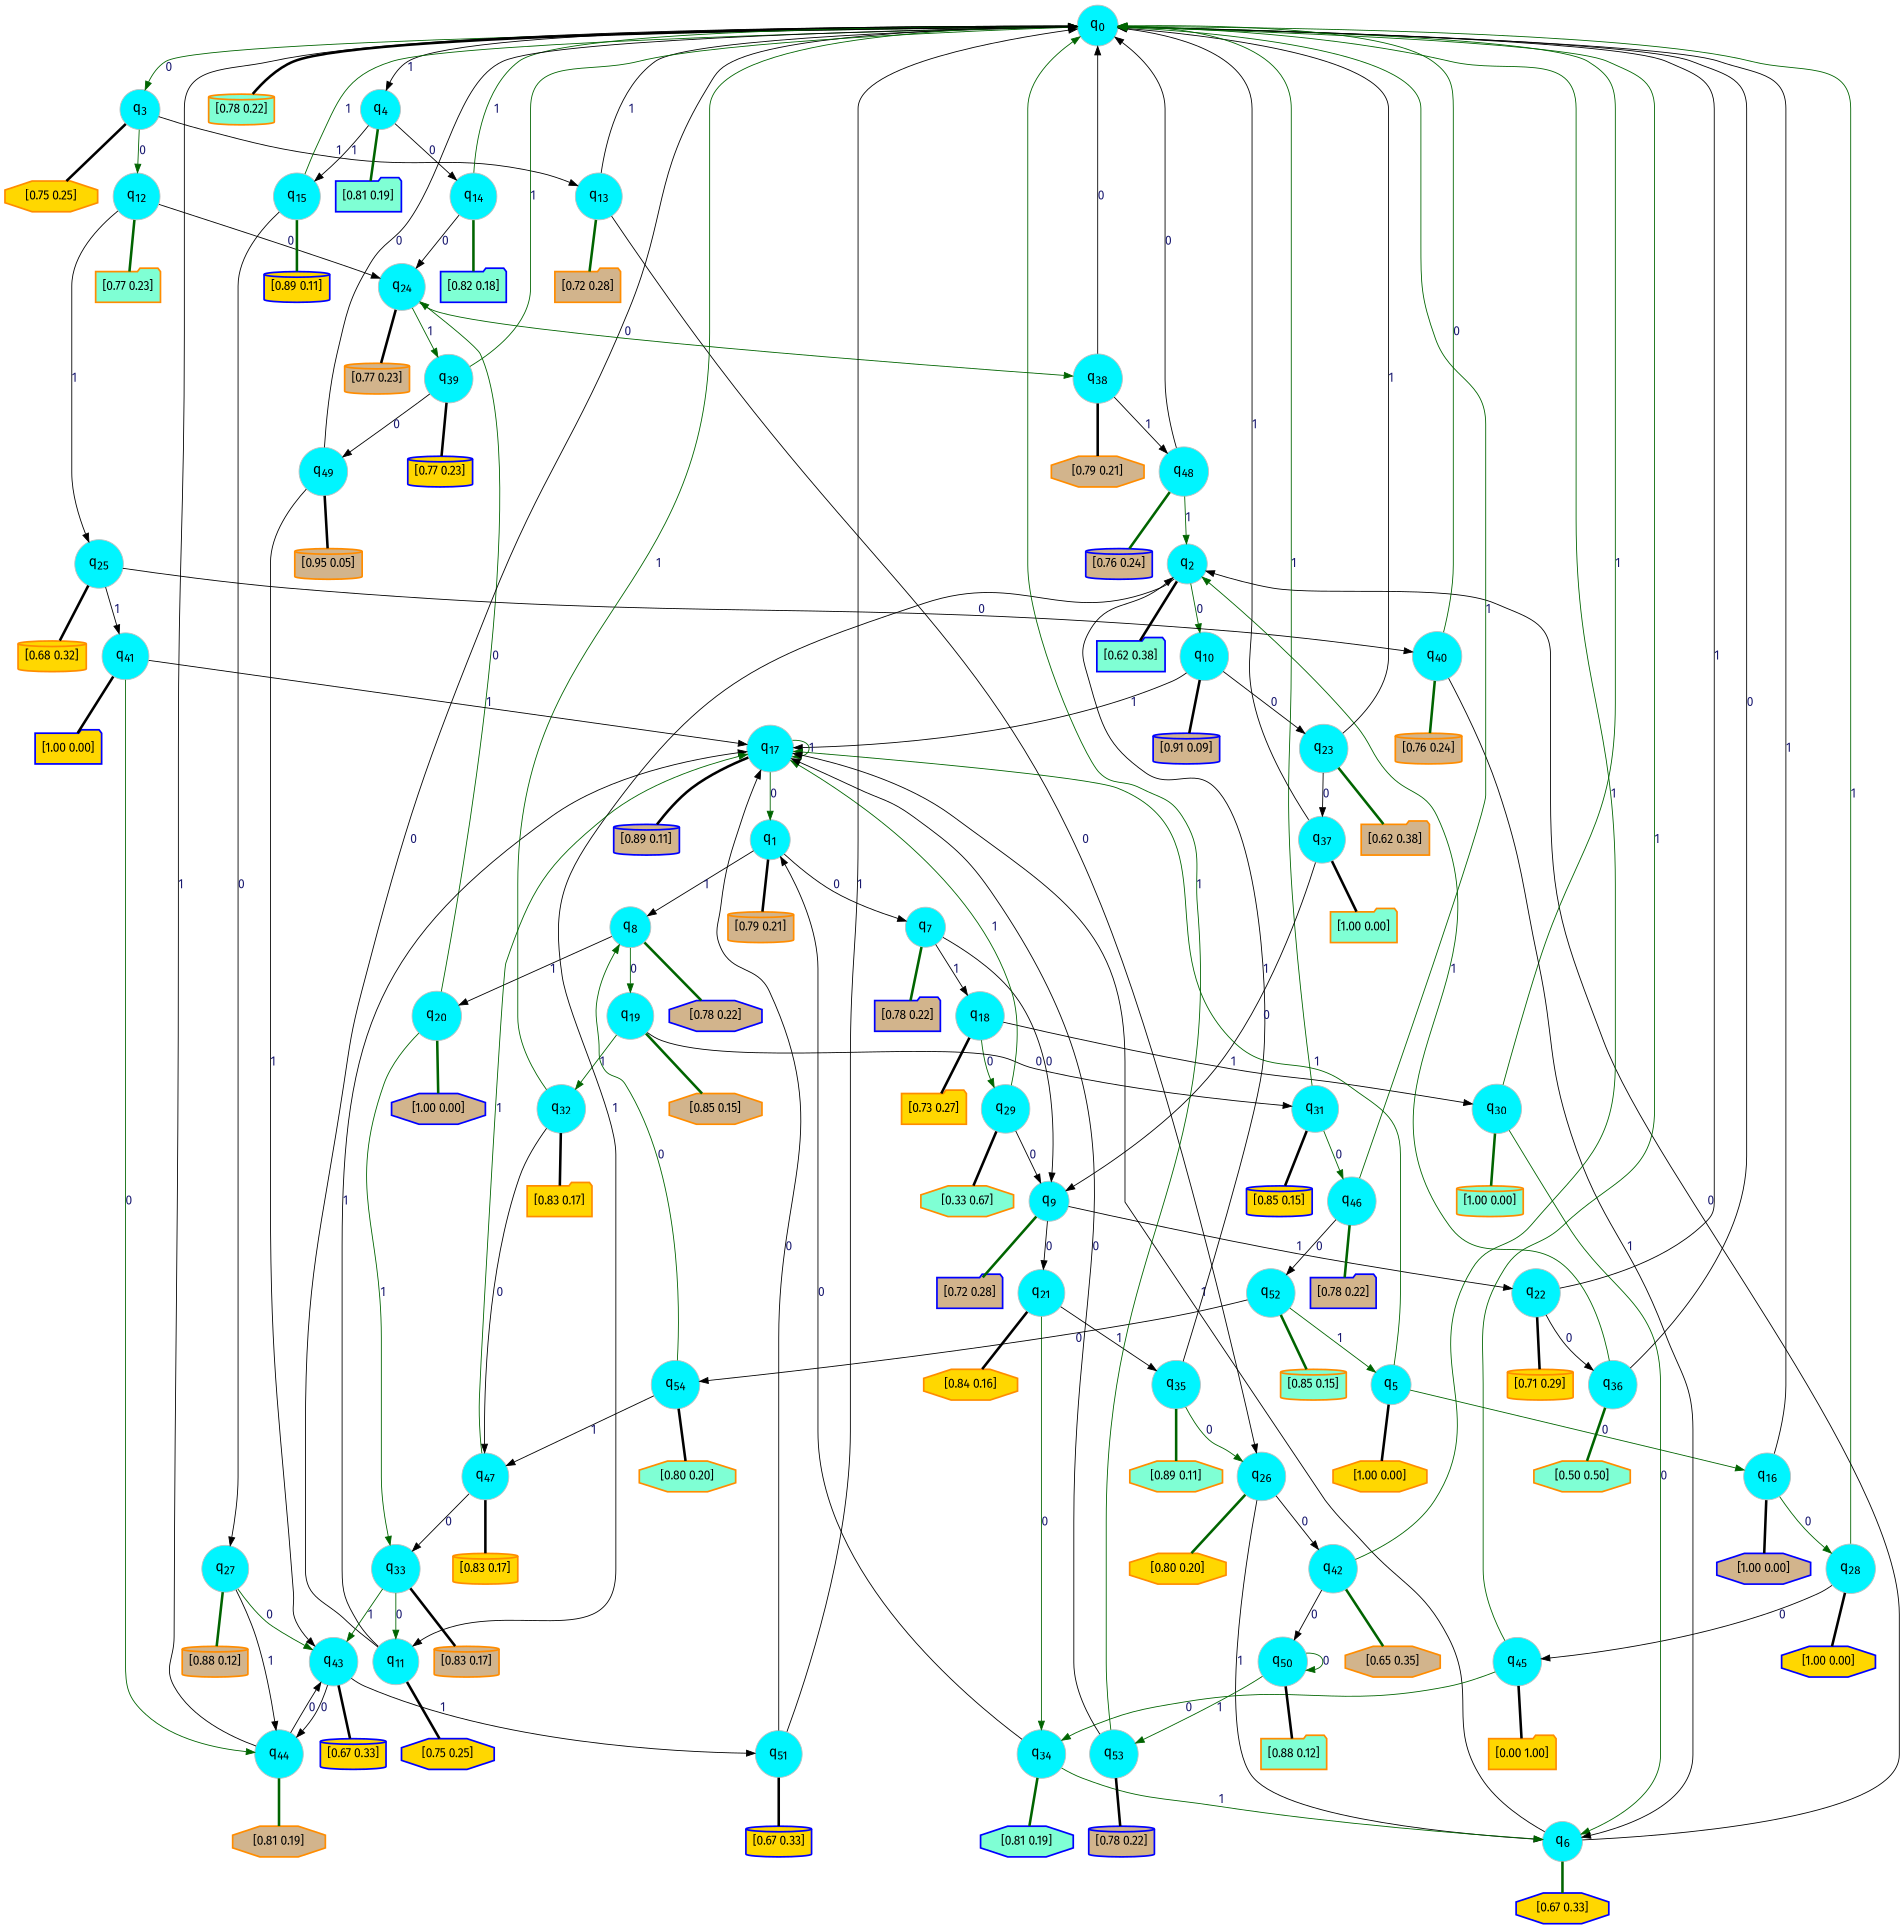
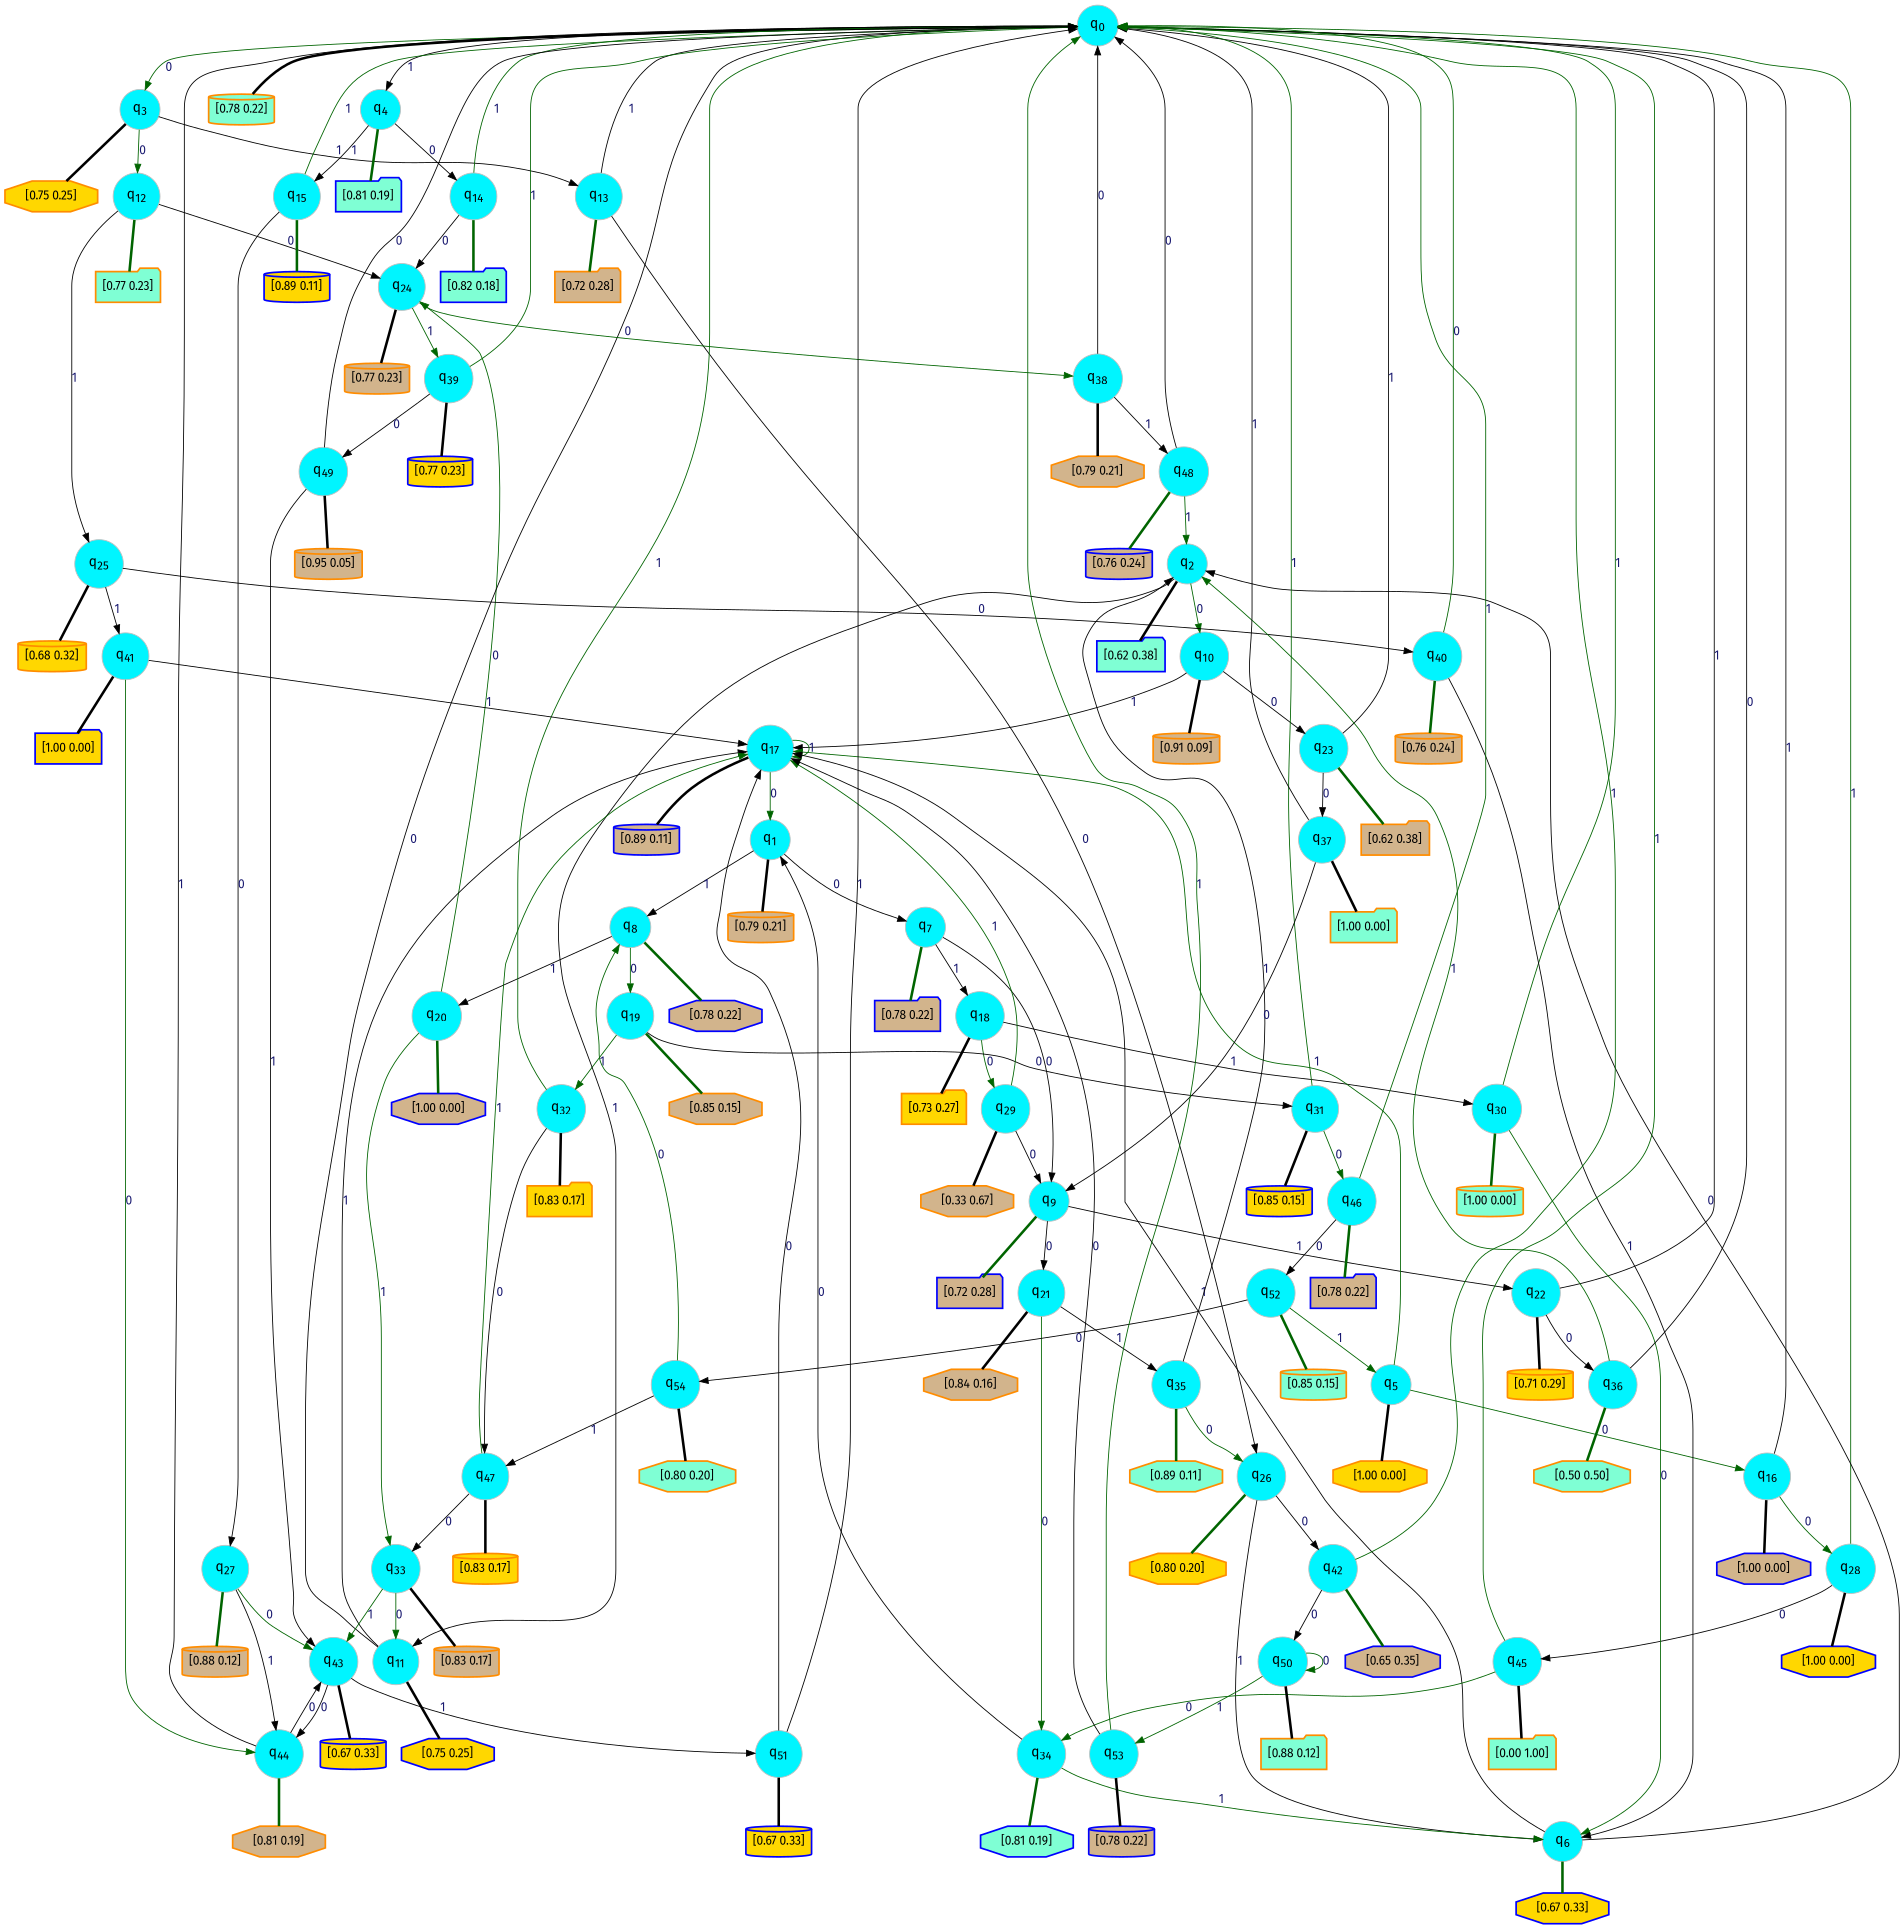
node "[0.91 0.09]": color blue -> darkorange
node "[0.33 0.67]": fillcolor aquamarine -> tan
node "[0.84 0.16]": fillcolor gold -> tan
node "[0.65 0.35]": color darkorange -> blue
node "[0.00 1.00]": fillcolor gold -> aquamarine
